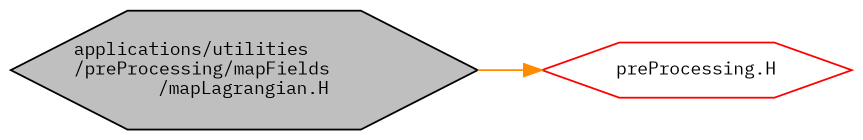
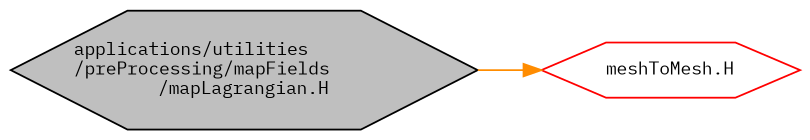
node "preProcessing.H": label "preProcessing.H" -> "meshToMesh.H"
